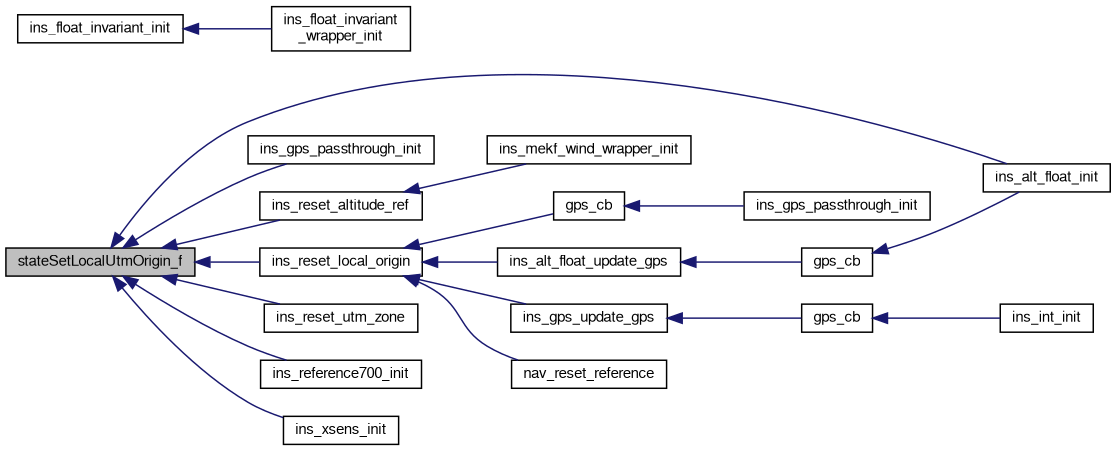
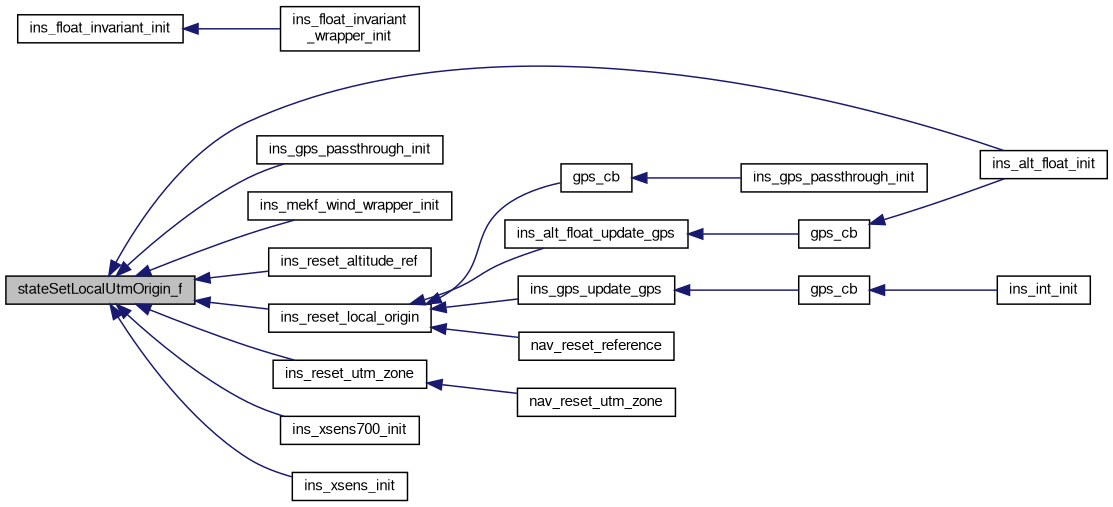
edge "ins_mekf_wind_wrapper_init" -> "ins_reset_altitude_ref": now "ins_mekf_wind_wrapper_init" -> "stateSetLocalUtmOrigin_f"
node "ins_reference700_init": label "ins_reference700_init" -> "ins_xsens700_init"
node "nav_reset_utm_zone": added
